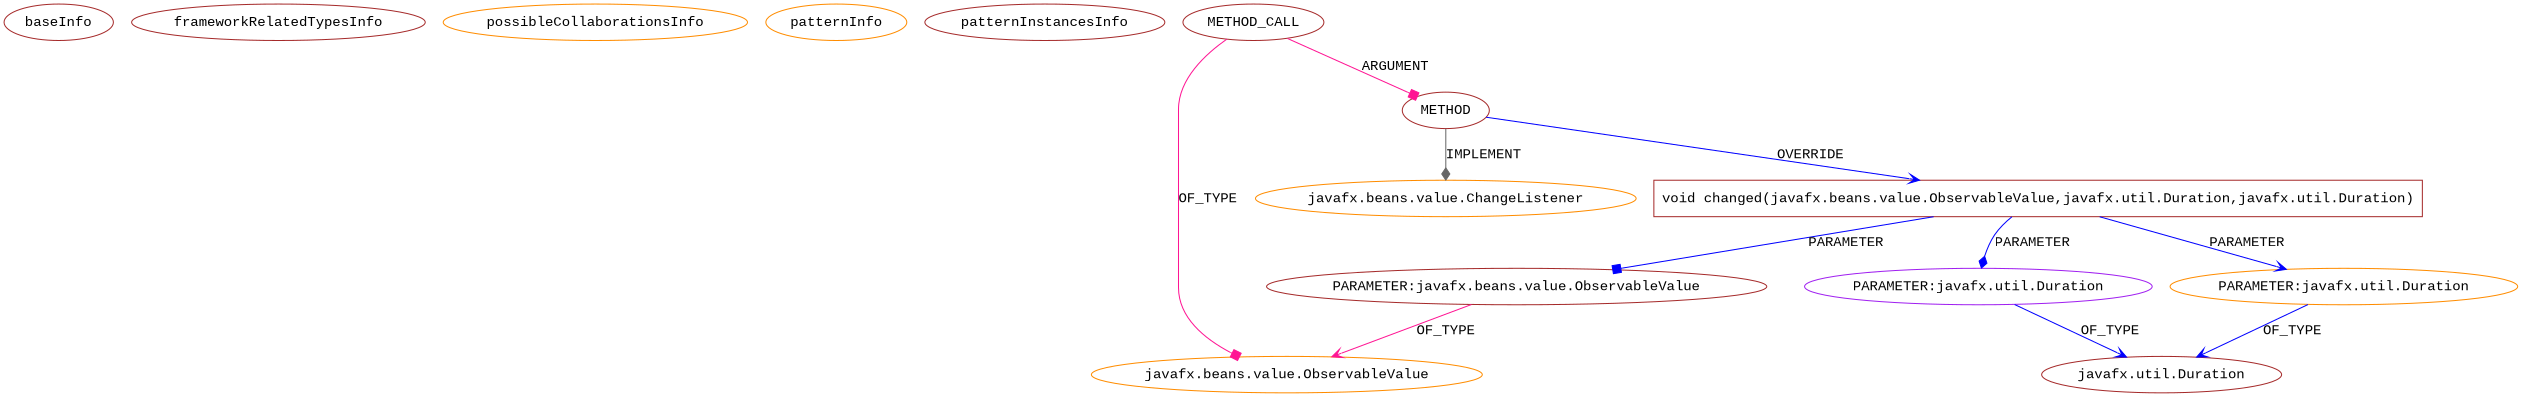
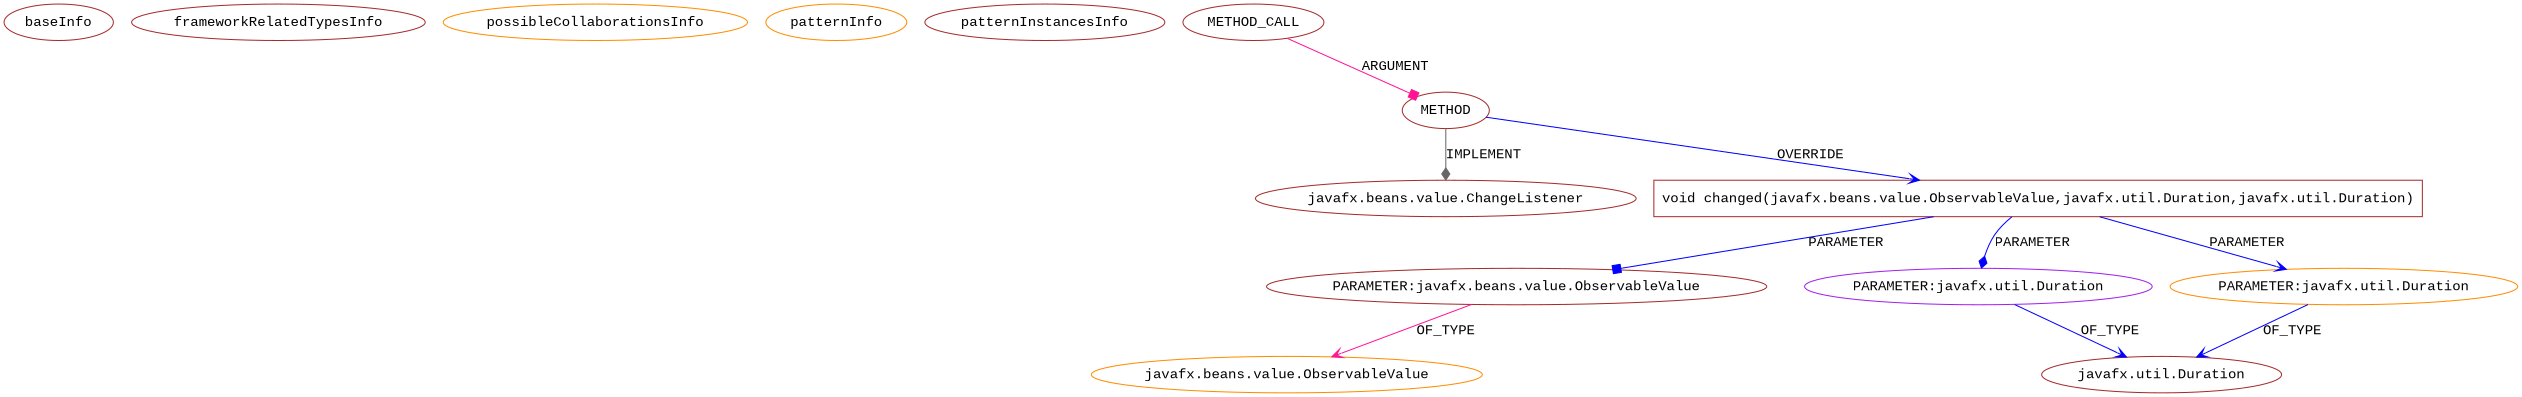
edge "METHOD_CALL" -> "javafx.beans.value.ObservableValue": removed, label "OF_TYPE"
node "javafx.beans.value.ChangeListener": color darkorange -> brown
